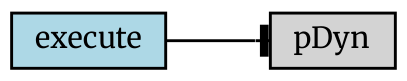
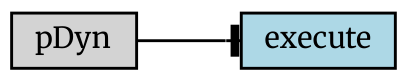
edge "execute" -> "pDyn": reversed
